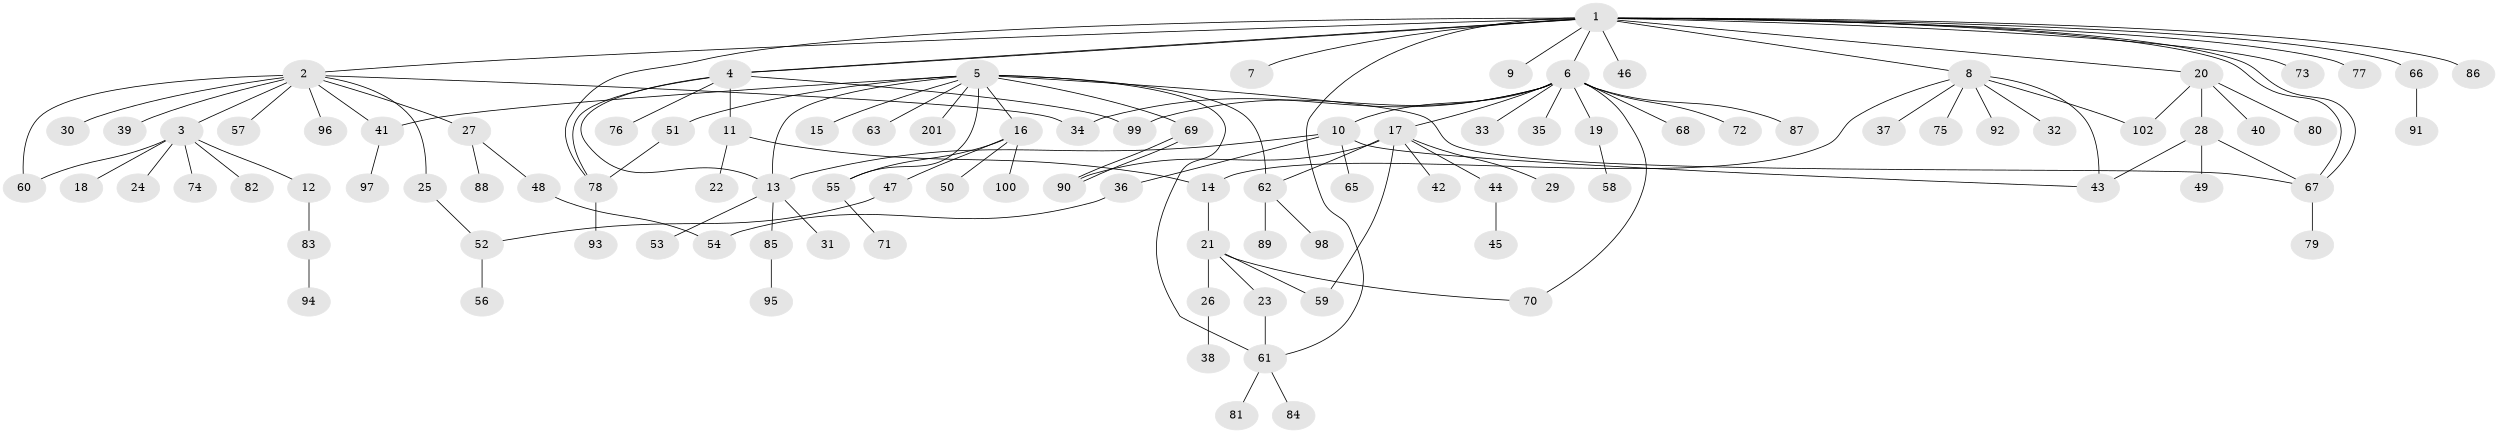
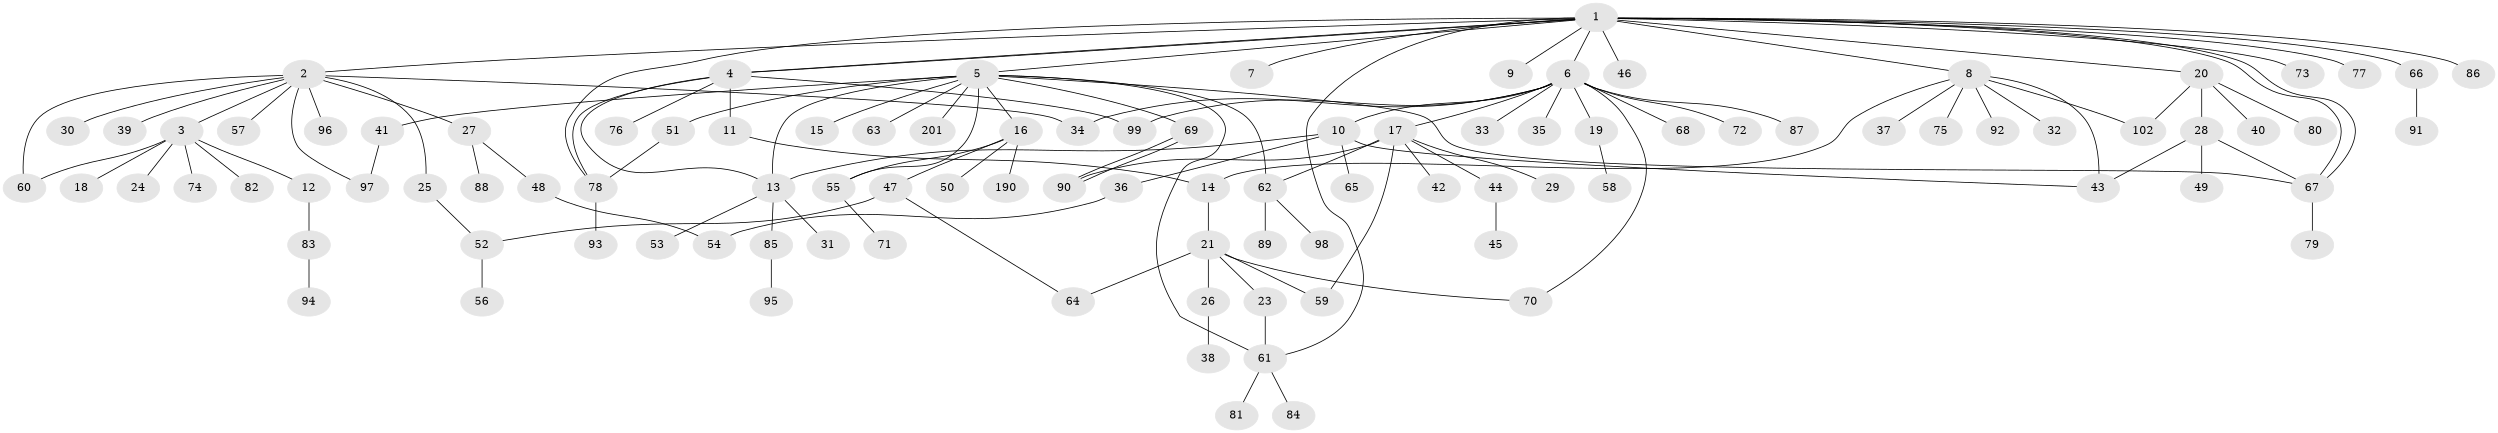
edge "1" -- "5": added
edge "2" -- "41": now "2" -- "97"
node "22": removed
node "100": label "100" -> "190"
node "64": added
